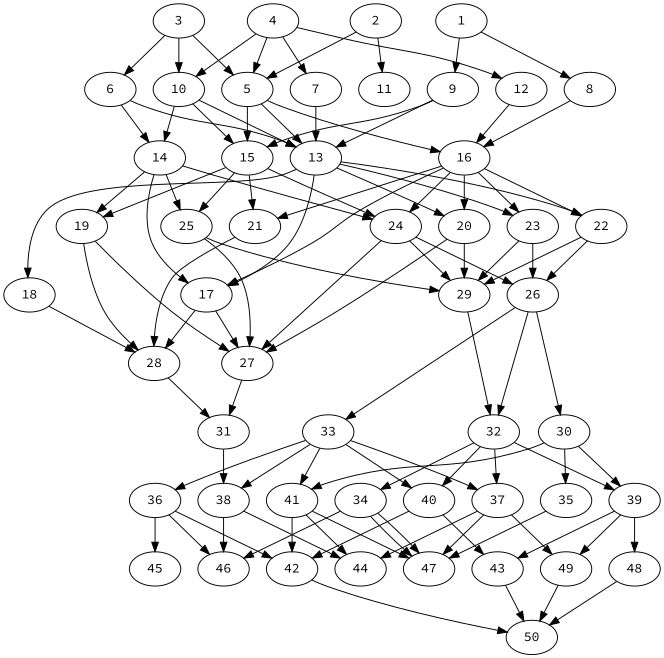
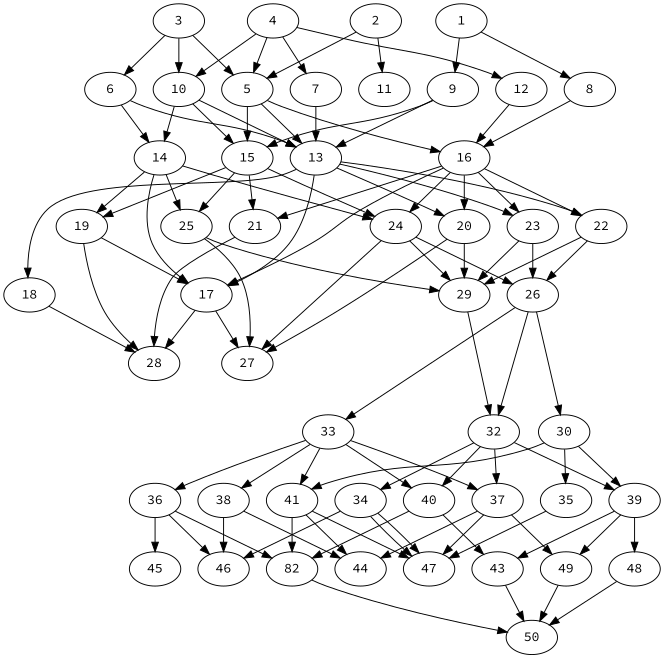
edge "19" -> "27": now "19" -> "17"
node "31": removed
node "42": label "42" -> "82"
